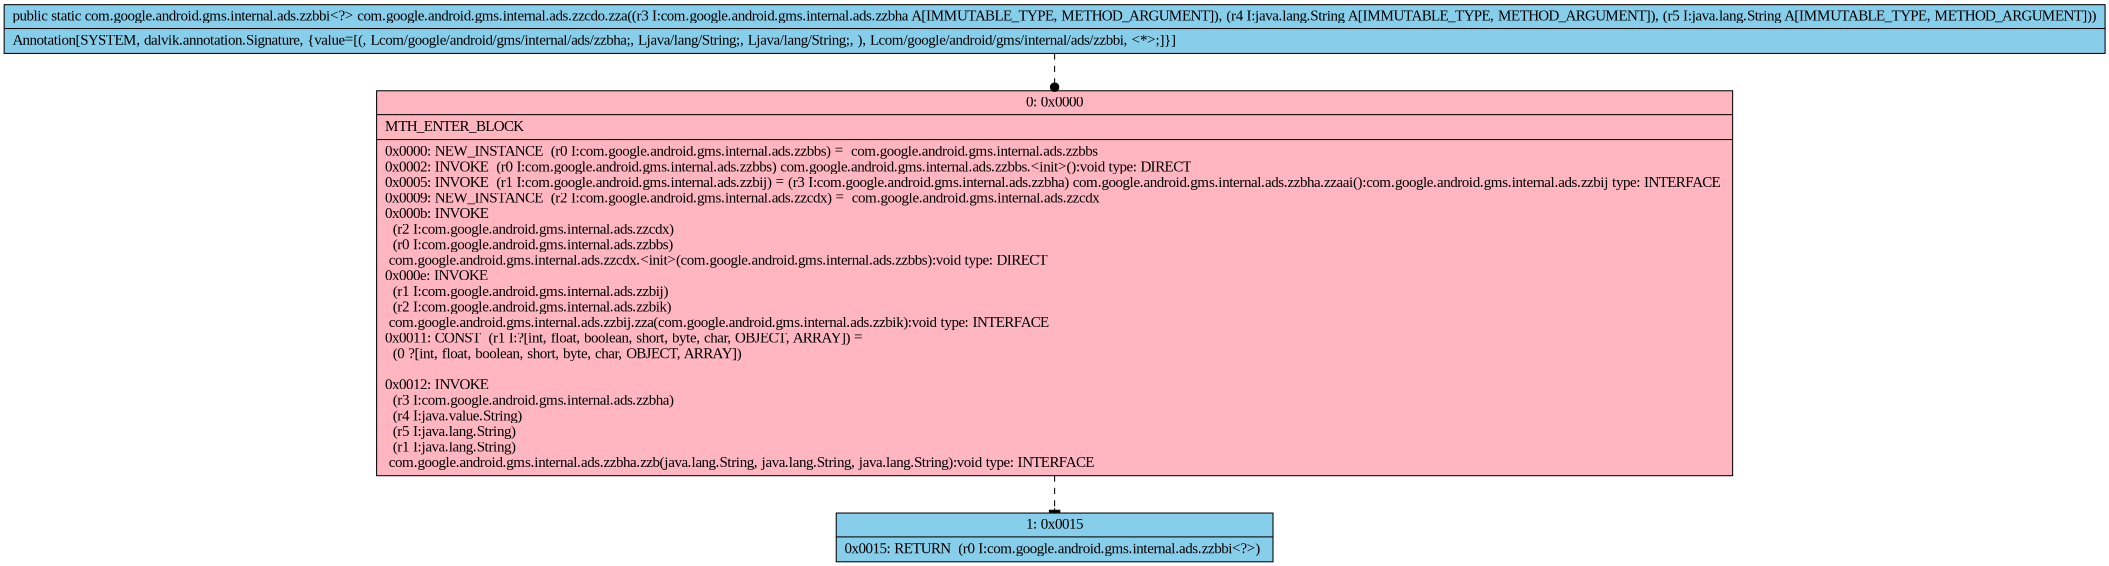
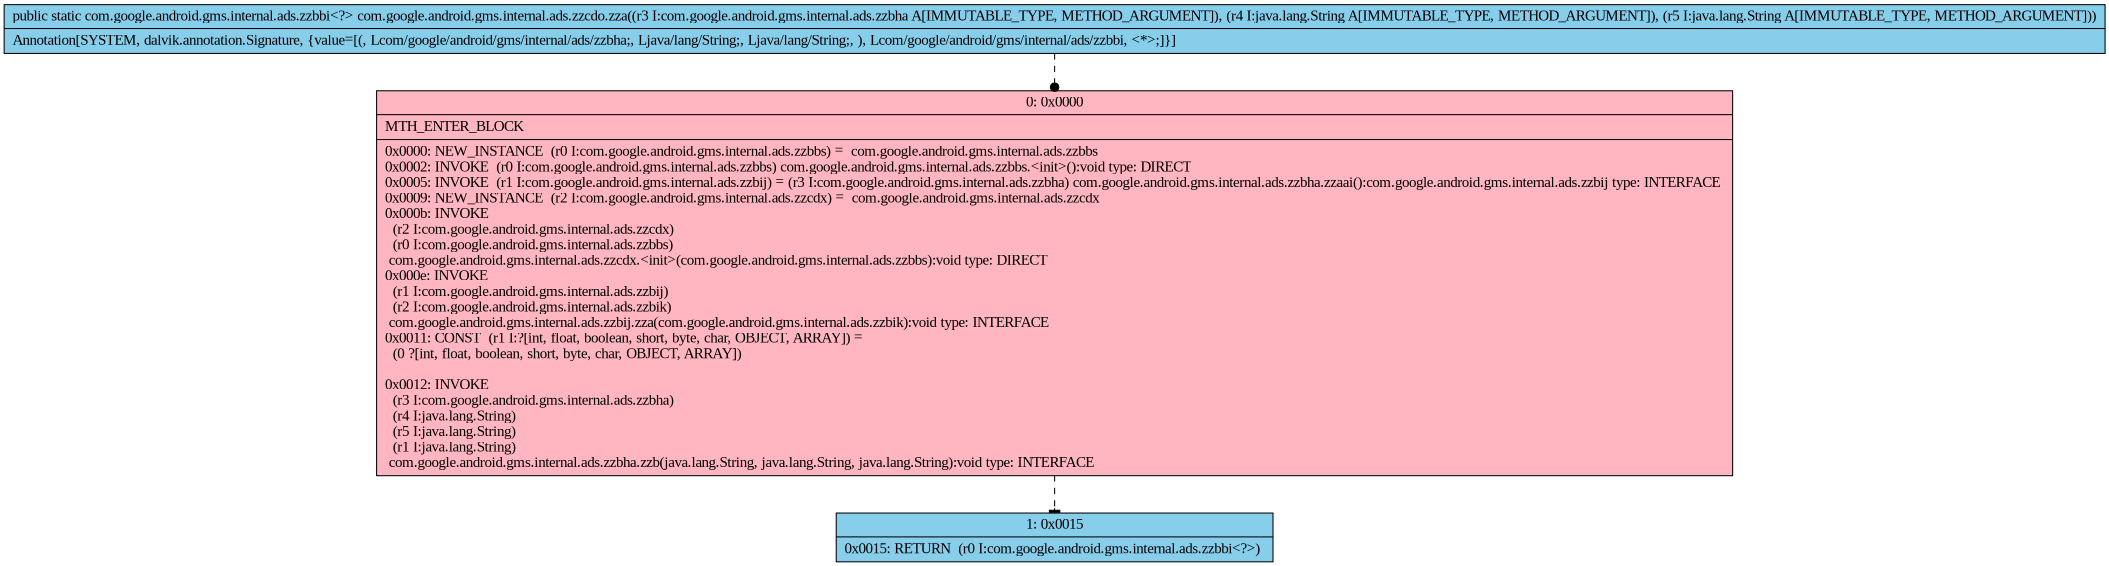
node "0: 0x0000": text "(r4 I:java.value.String)" -> "(r4 I:java.lang.String)"
